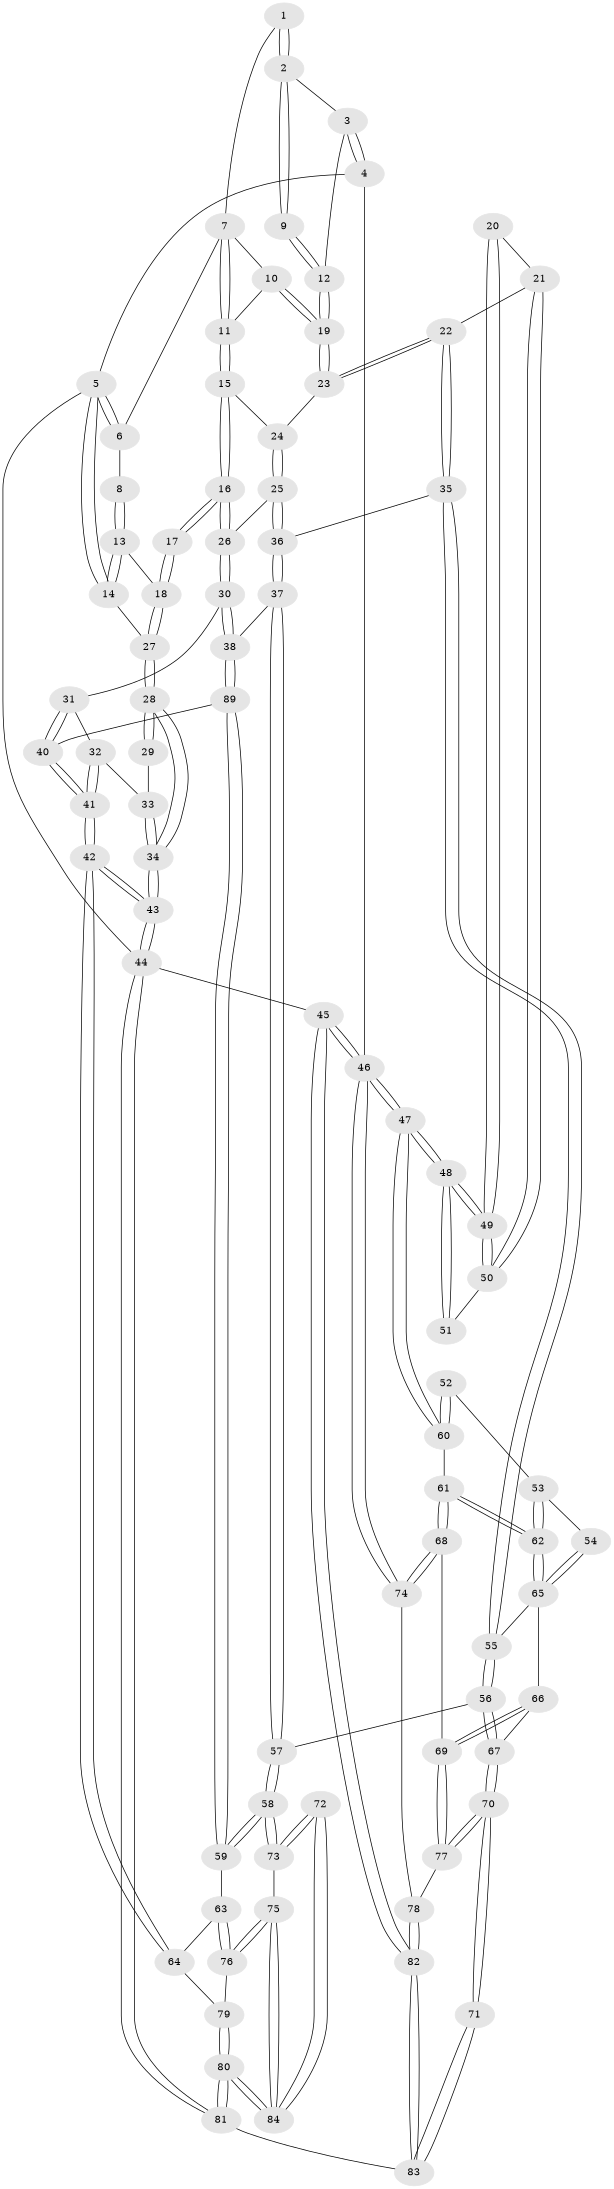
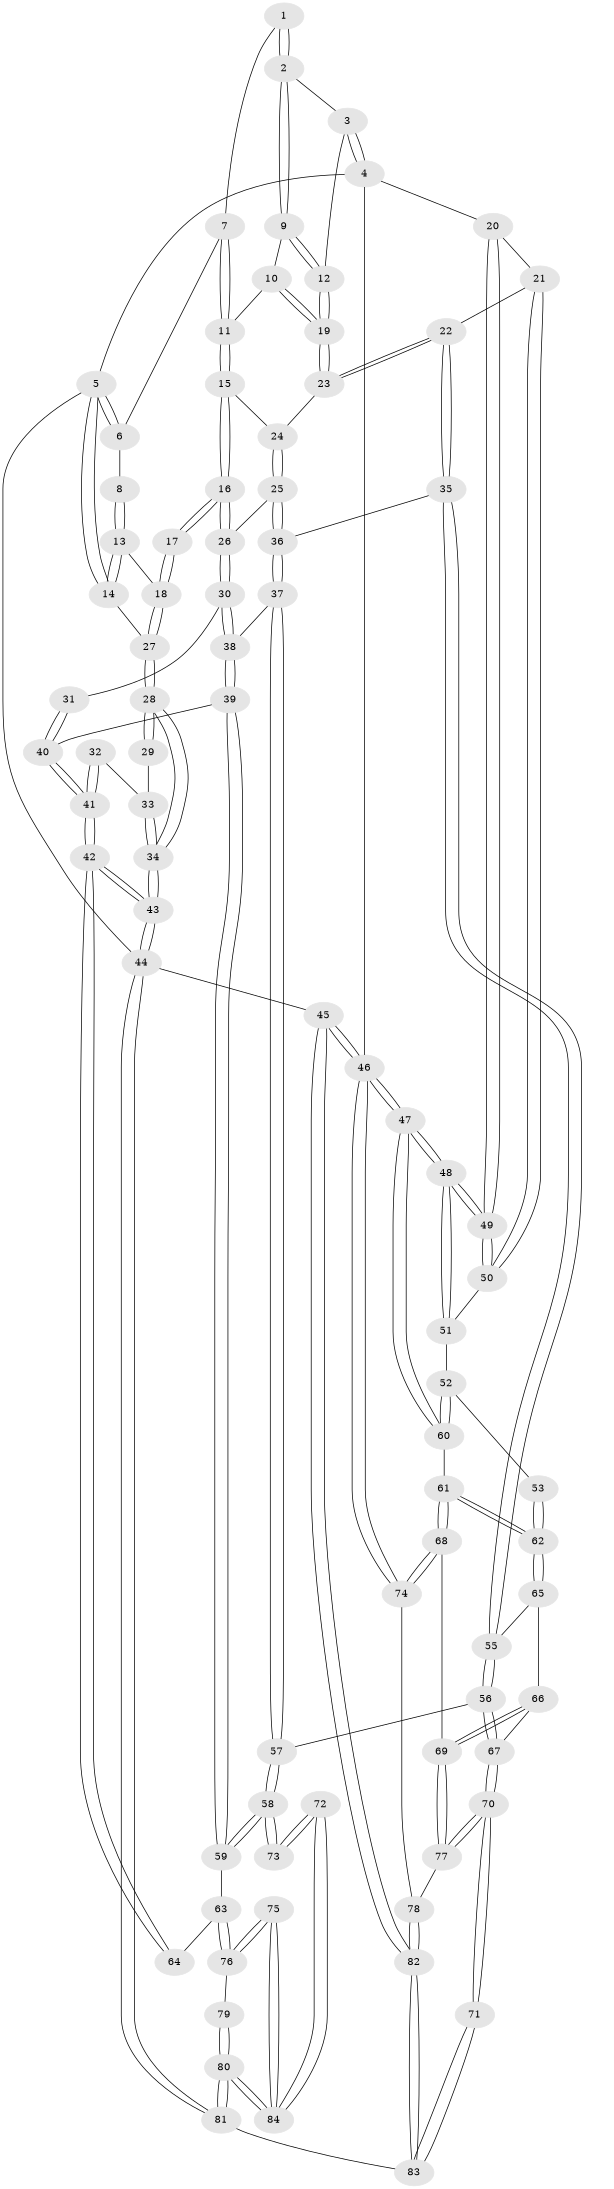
edge "4" -- "20": added
edge "7" -- "10": now "9" -- "10"
node "89": label "89" -> "39"
edge "31" -- "32": removed
edge "51" -- "52": added
node "54": removed
edge "73" -- "75": removed
edge "64" -- "79": removed
